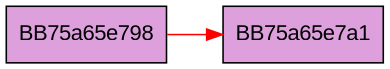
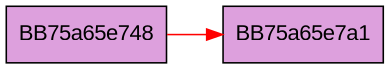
node "BB75a65e798": label "BB75a65e798" -> "BB75a65e748"
